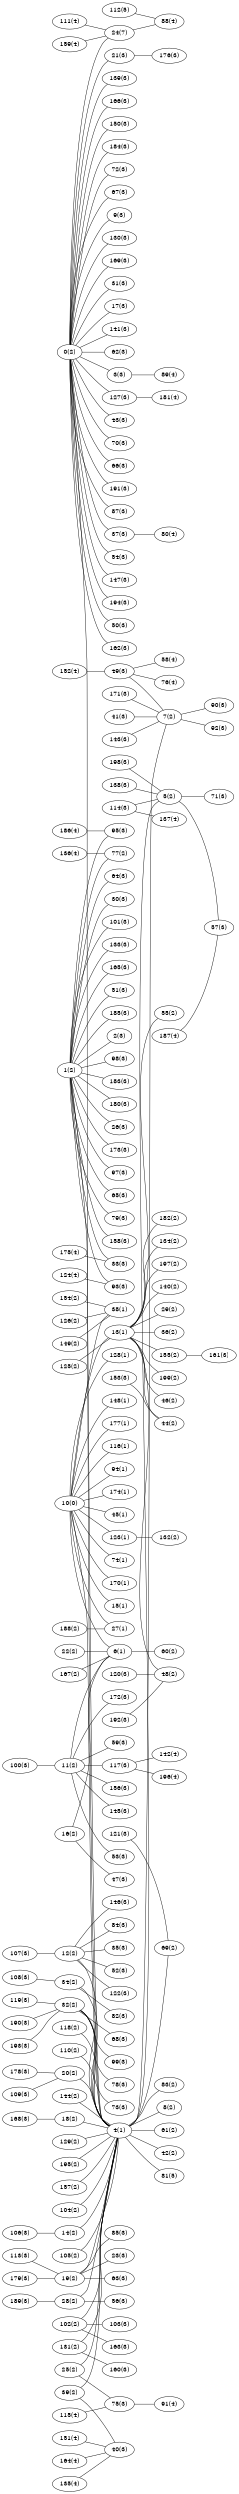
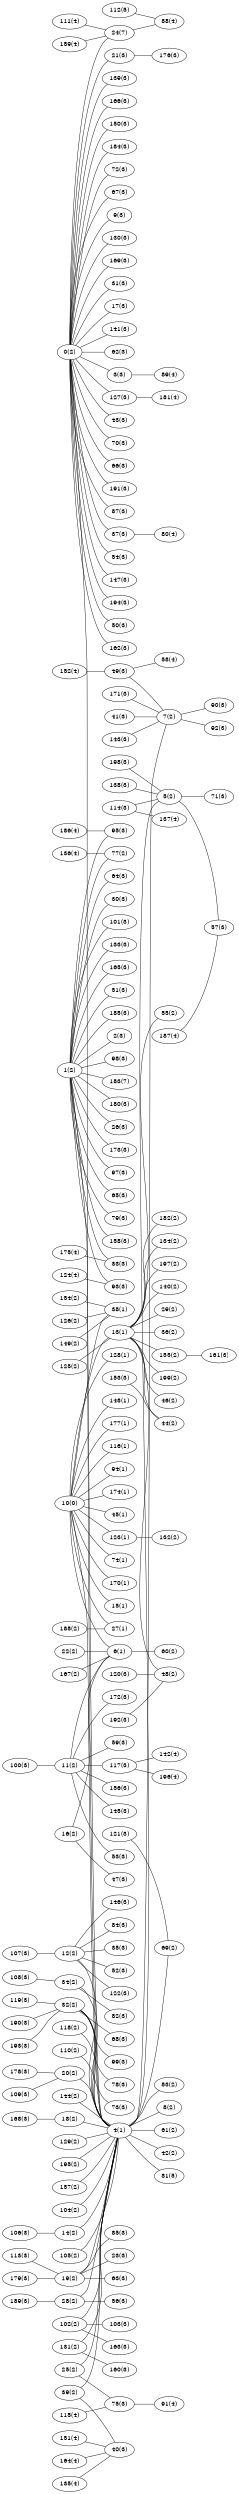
node "76(4)": removed
node "183(3)": label "183(3)" -> "183(7)"
